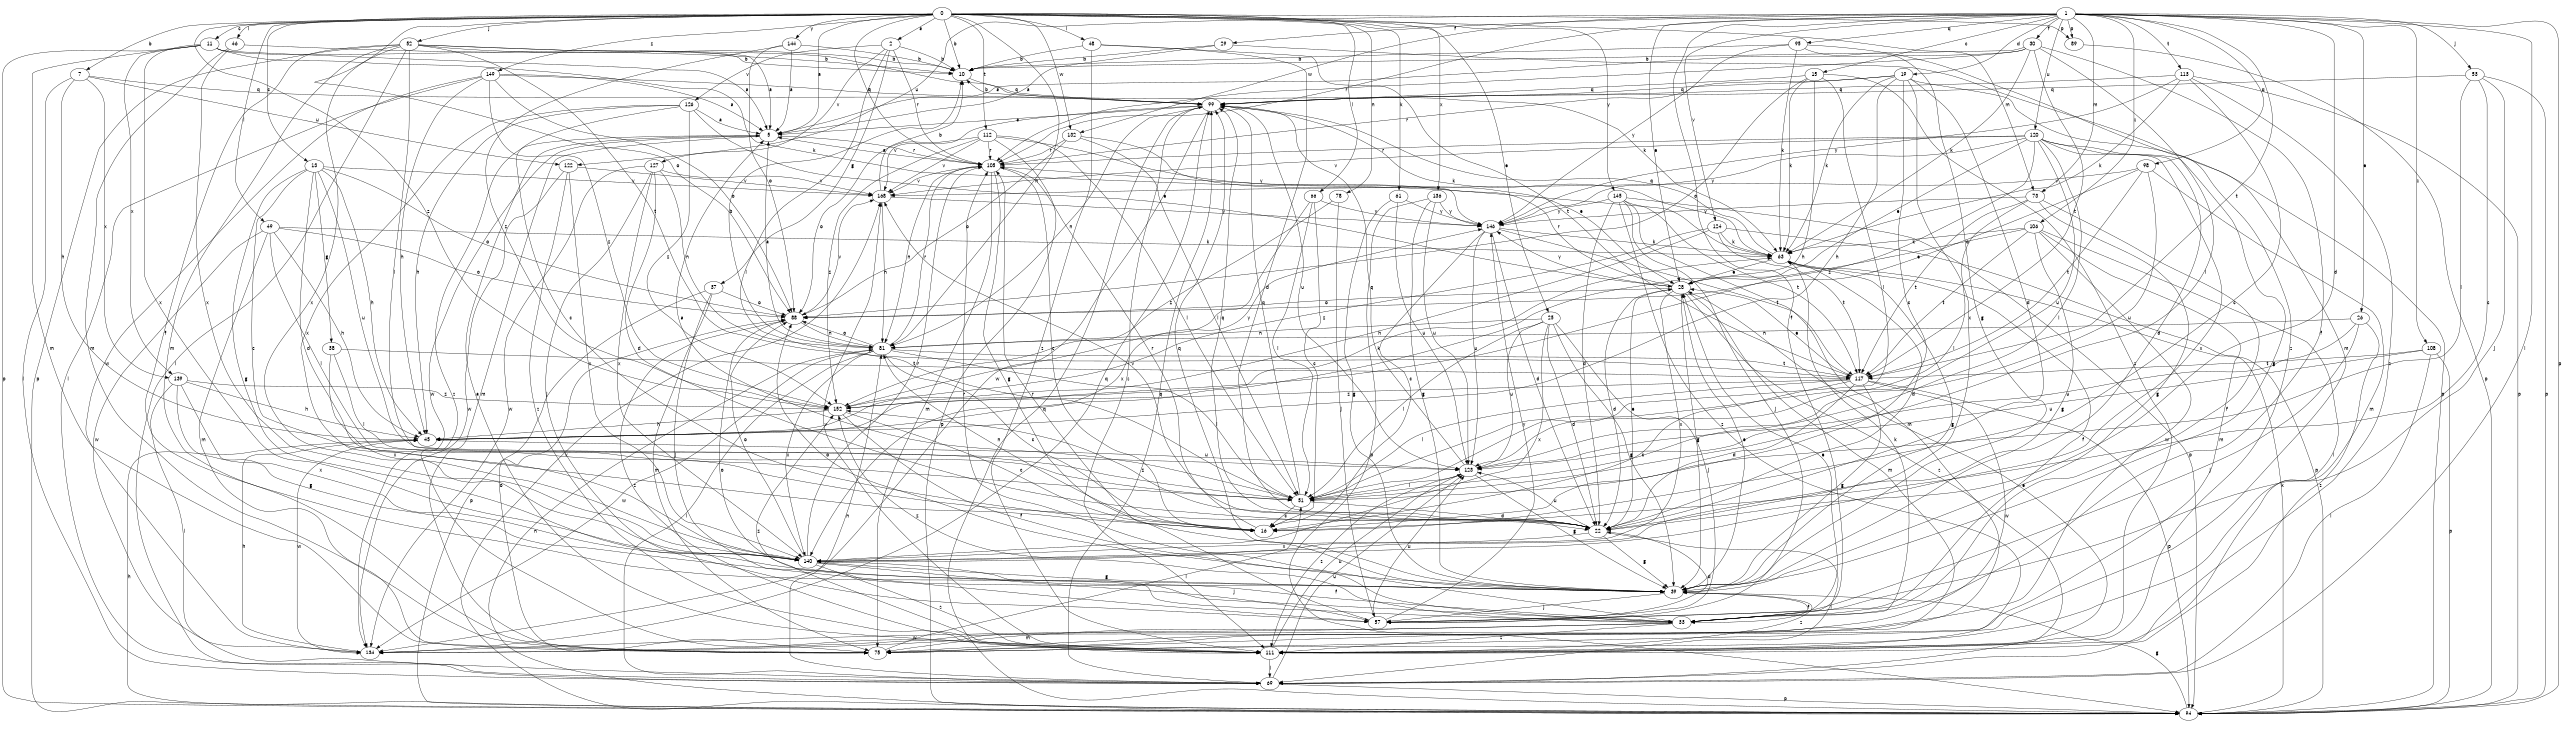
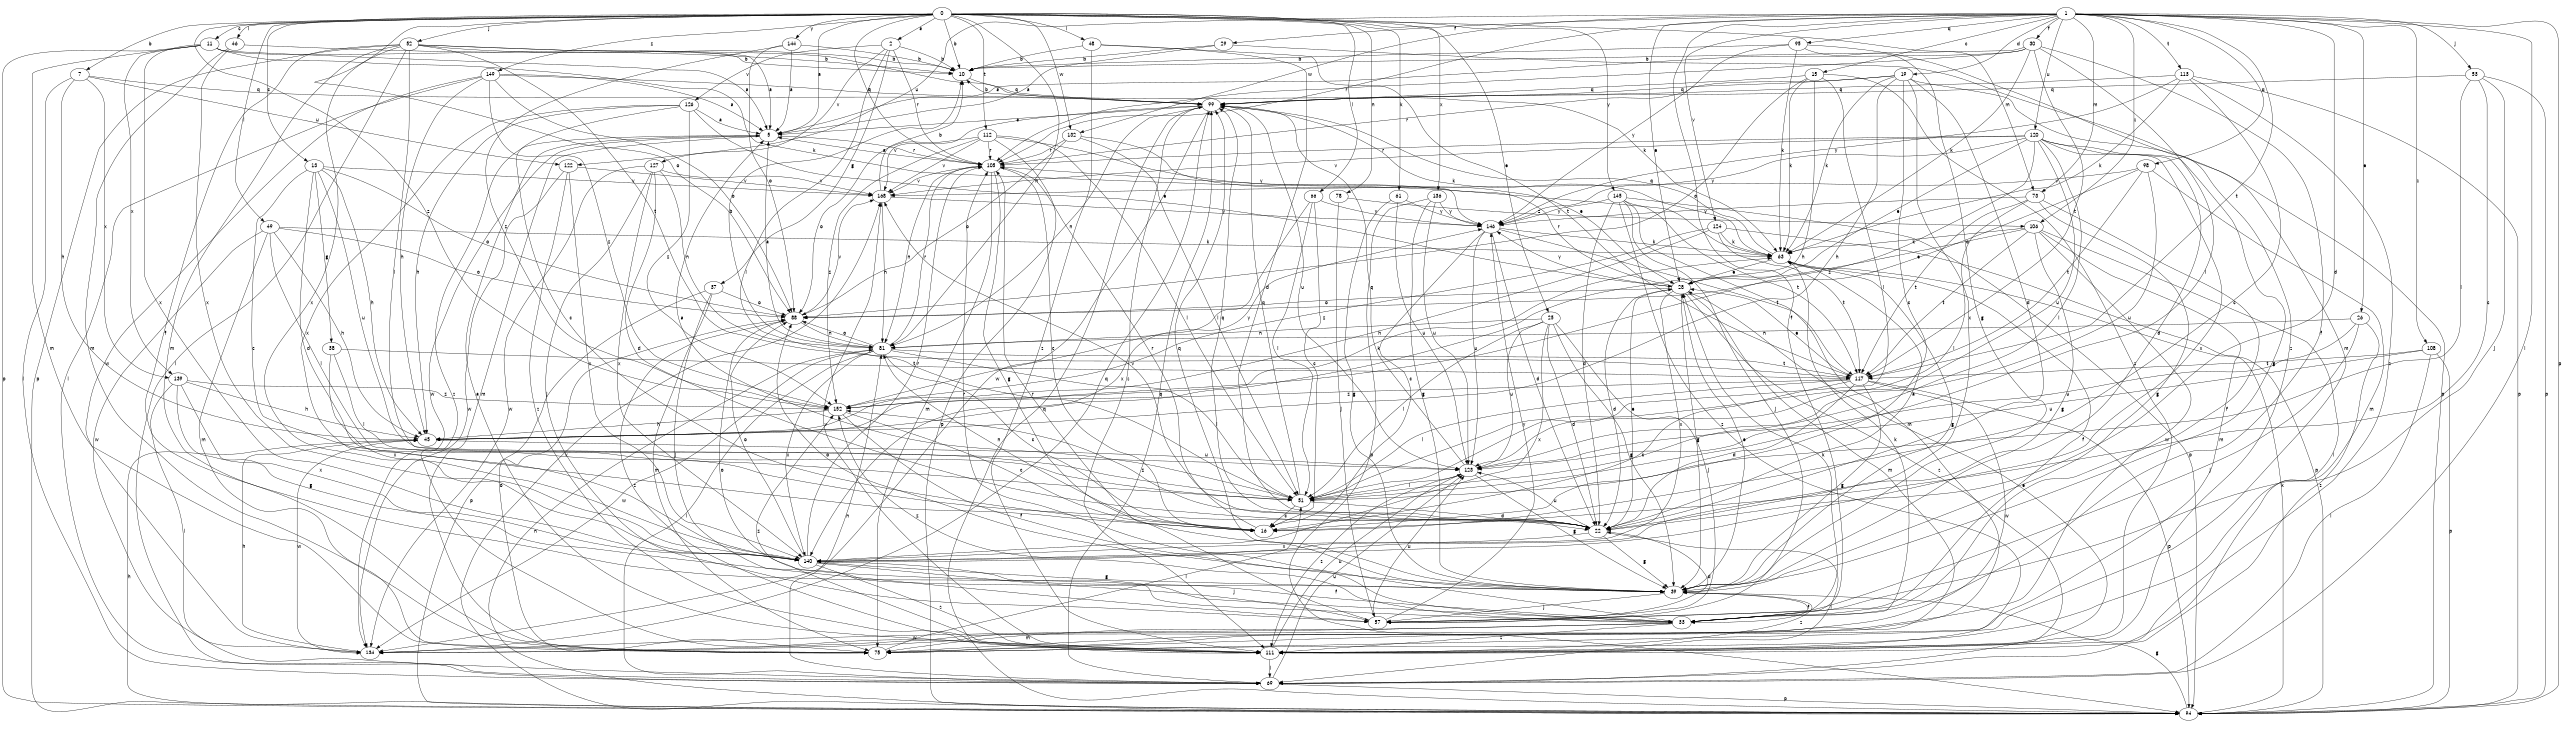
node "89": removed
edge "78" -> "152": now "78" -> "106"
edge "63" -> "22": label "d" -> "a"
edge "33" -> "28": label "e" -> "k"
edge "13" -> "39": removed, label "g"
